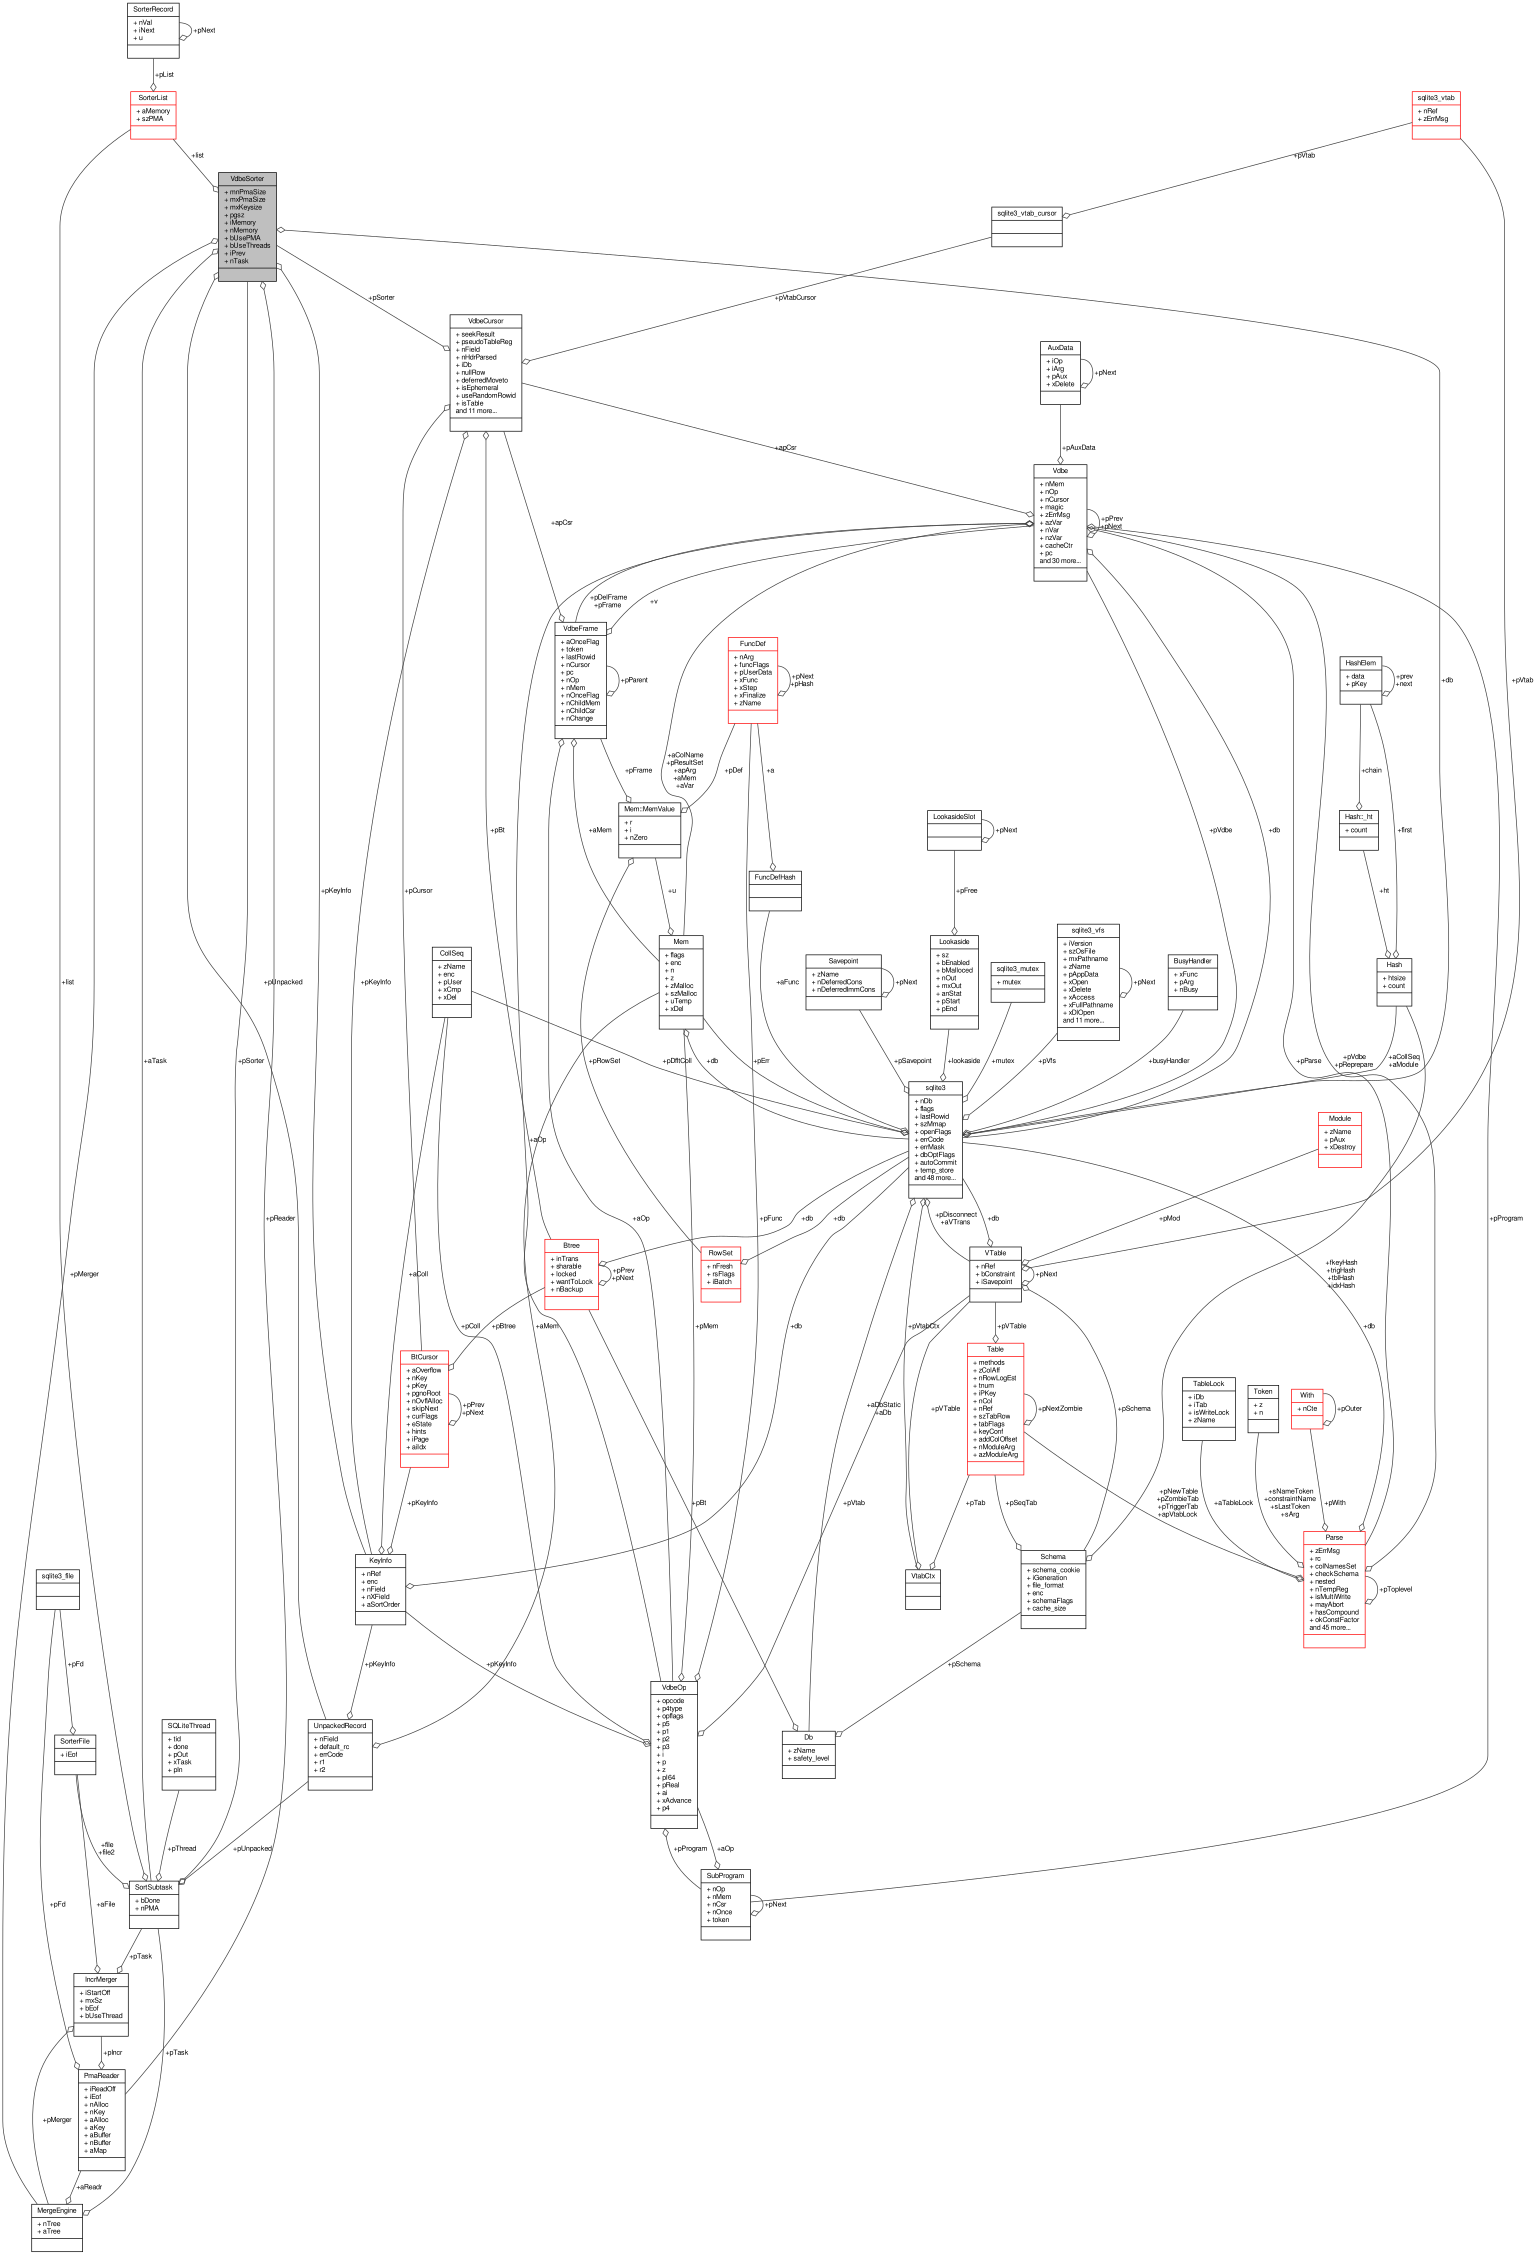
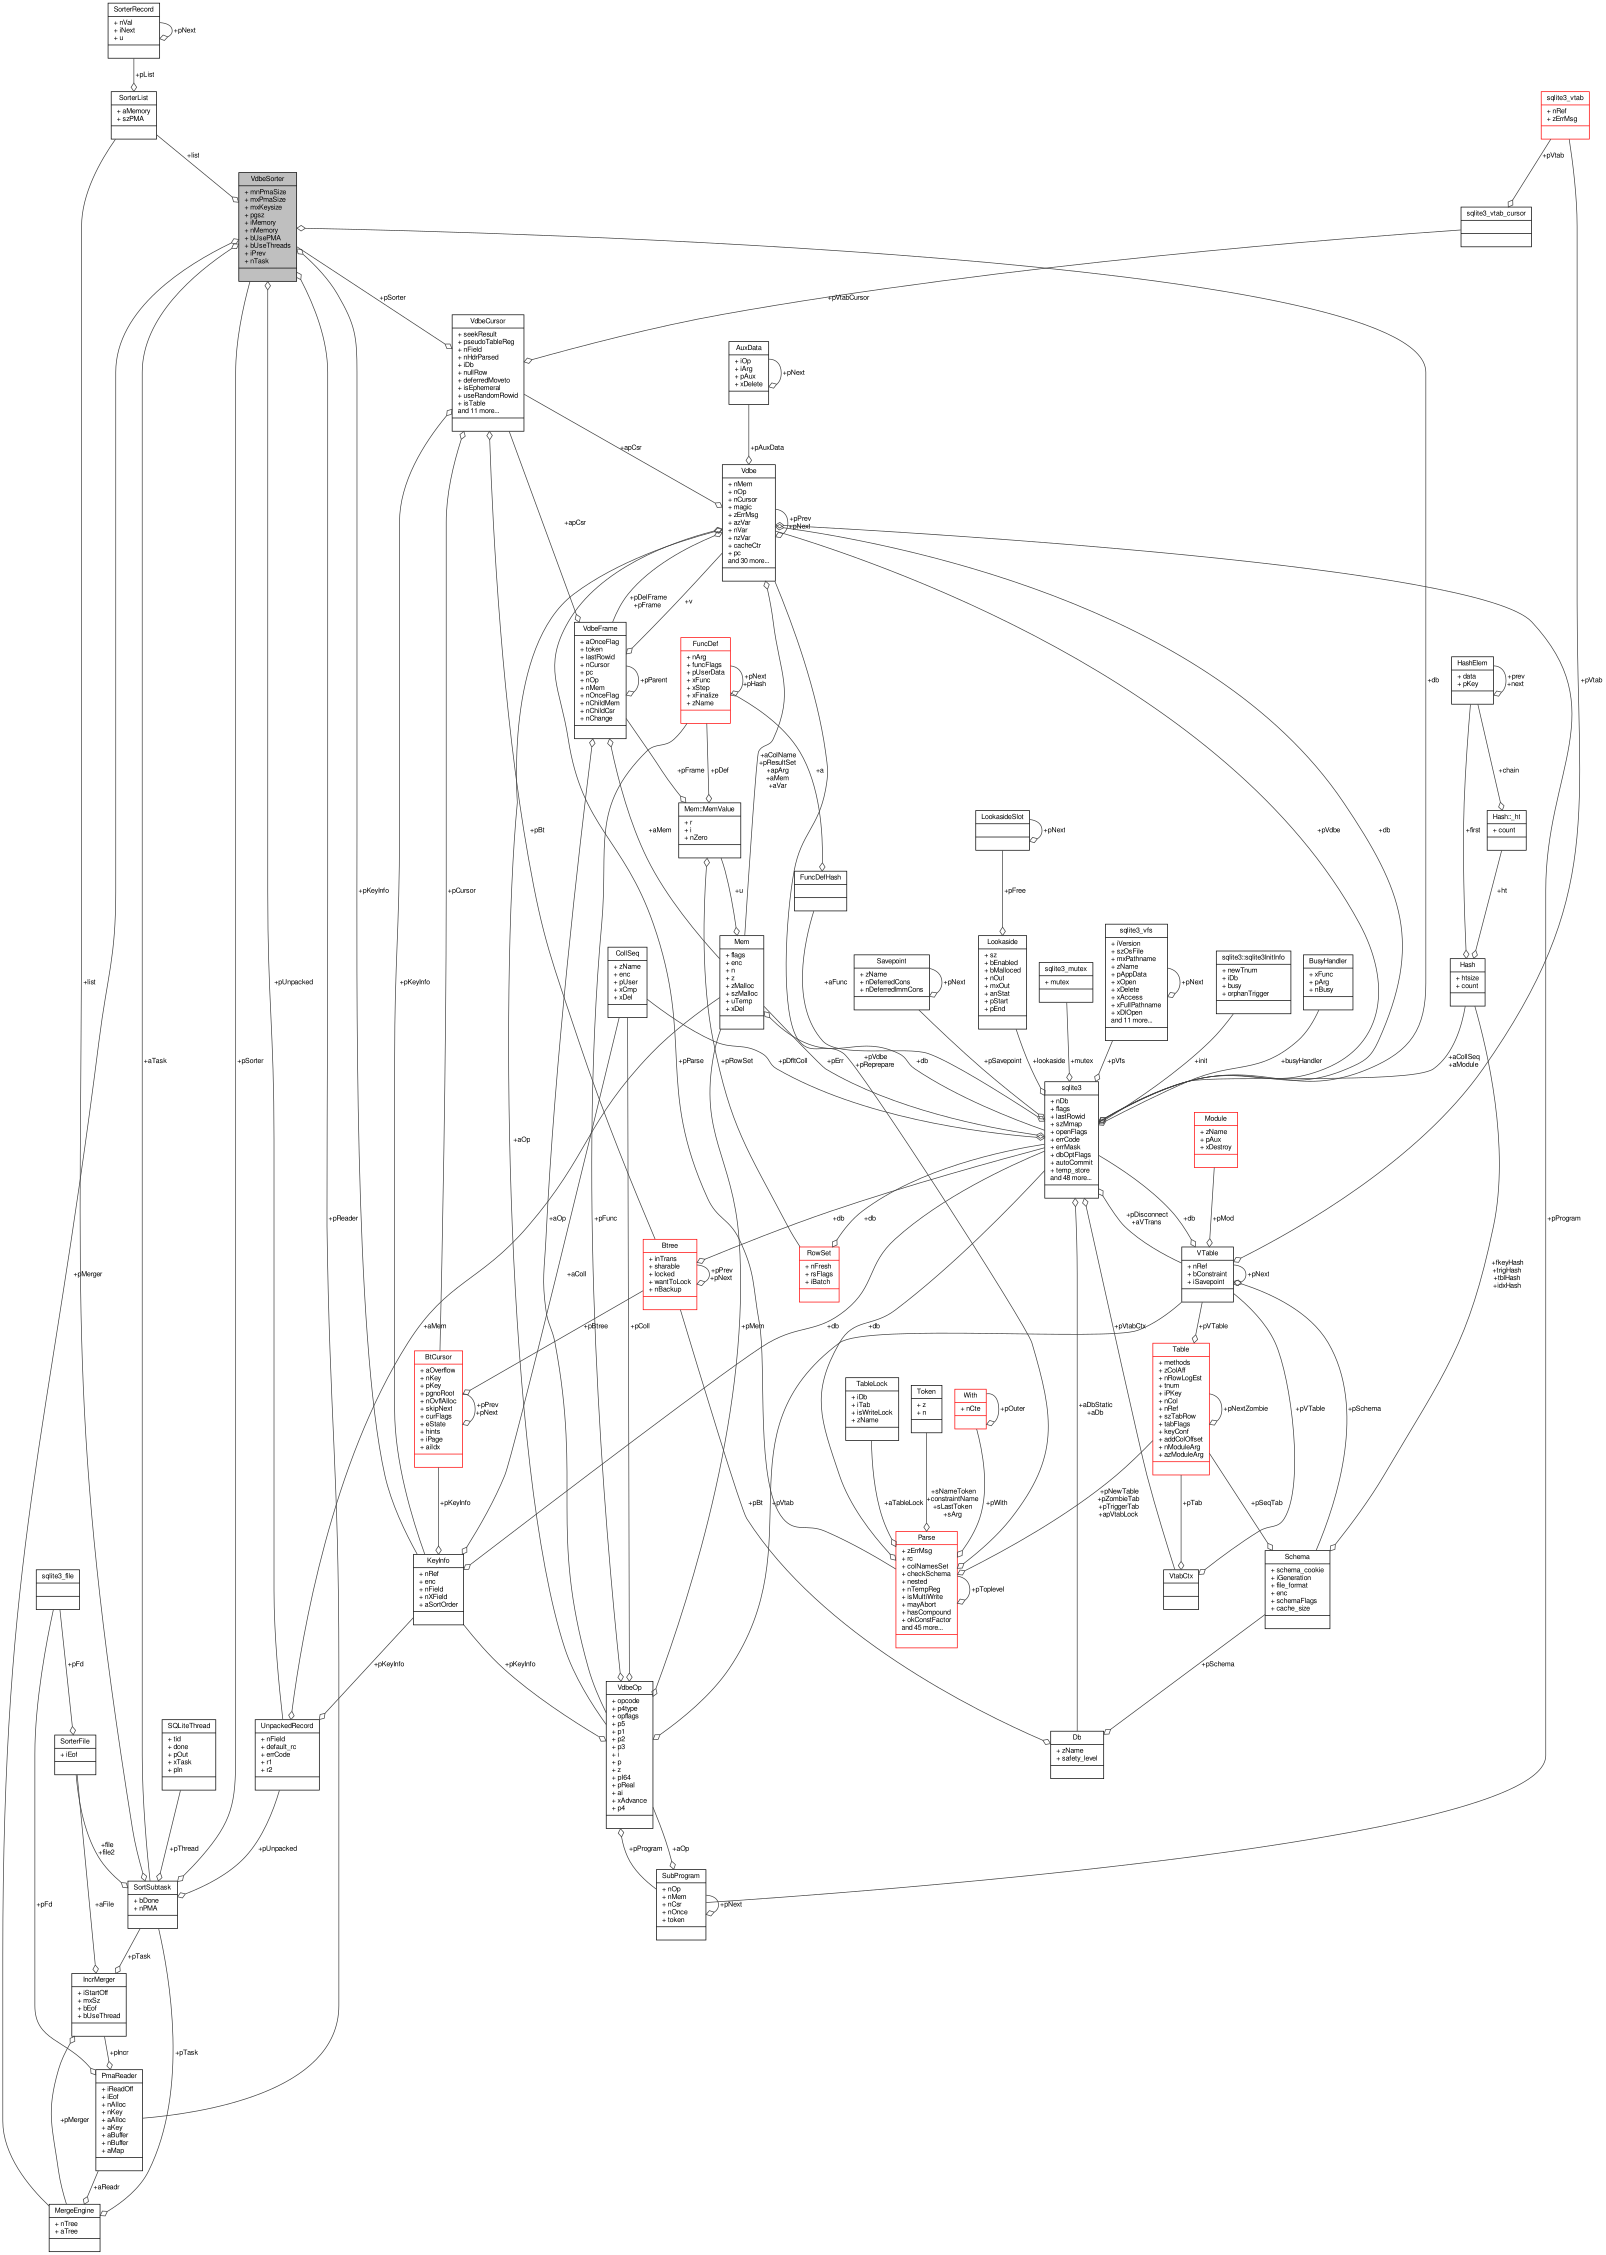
node "SorterList": color red -> black
node "sqlite3::sqlite3InitInfo": added
